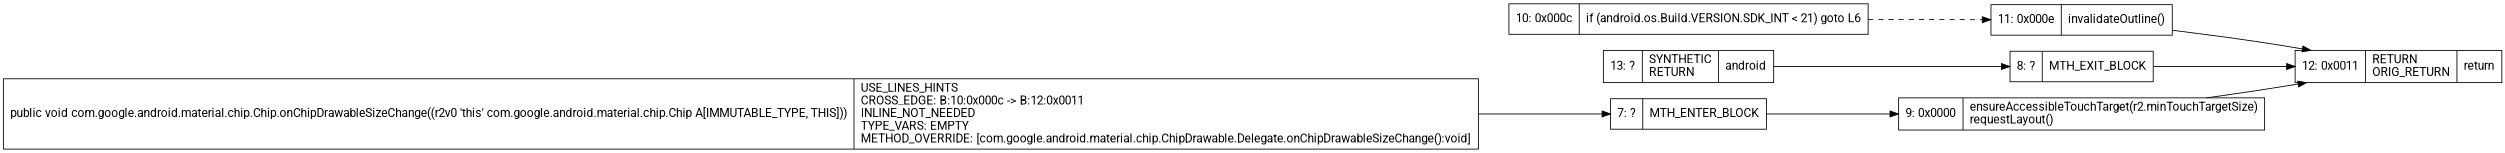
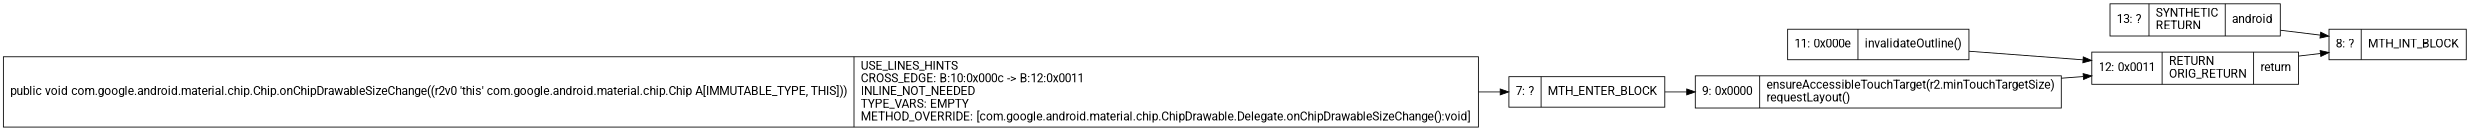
node "10: 0x000c": removed
node "8: ?": text "MTH_EXIT_BLOCK" -> "MTH_INT_BLOCK"
edge "8: ?" -> "12: 0x0011": reversed
